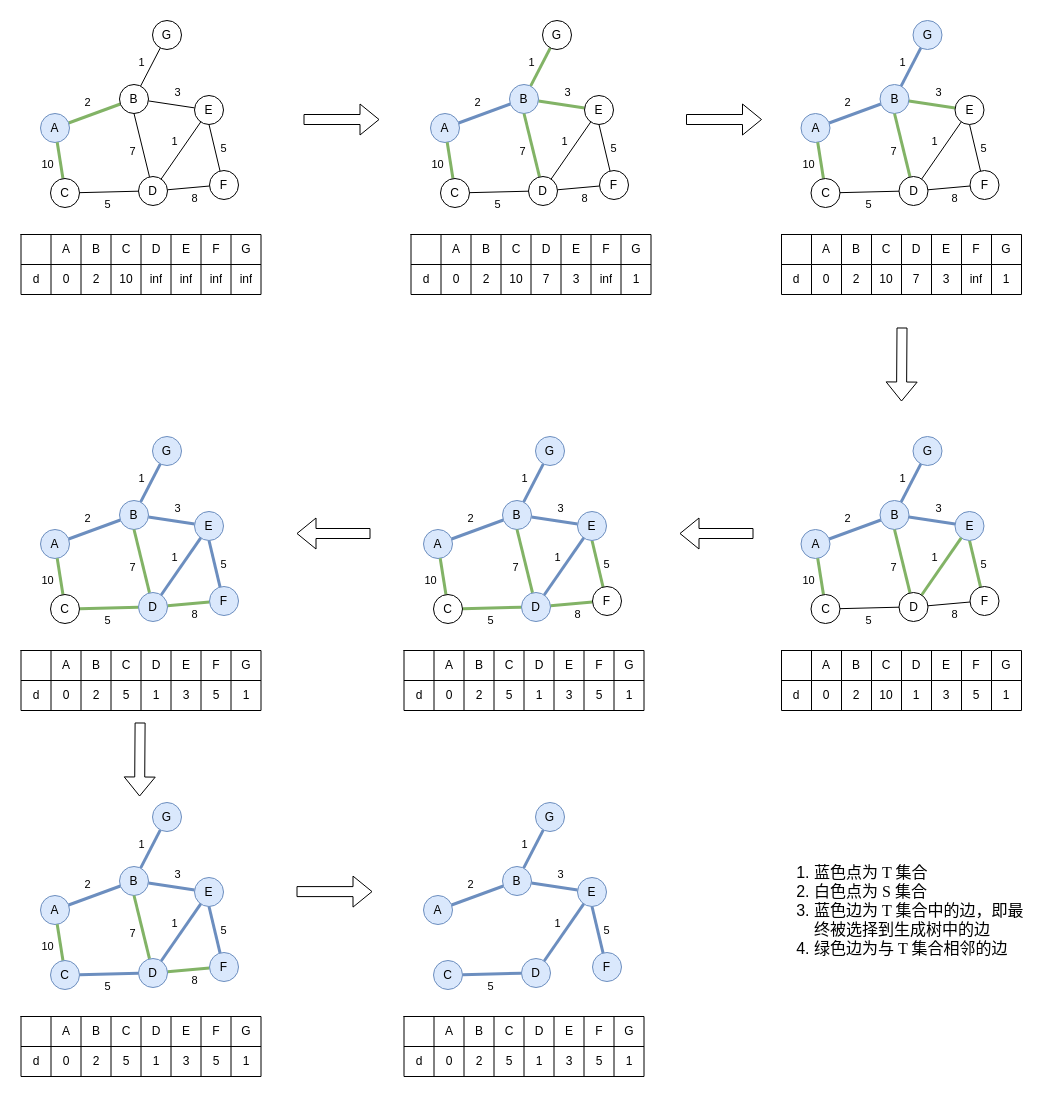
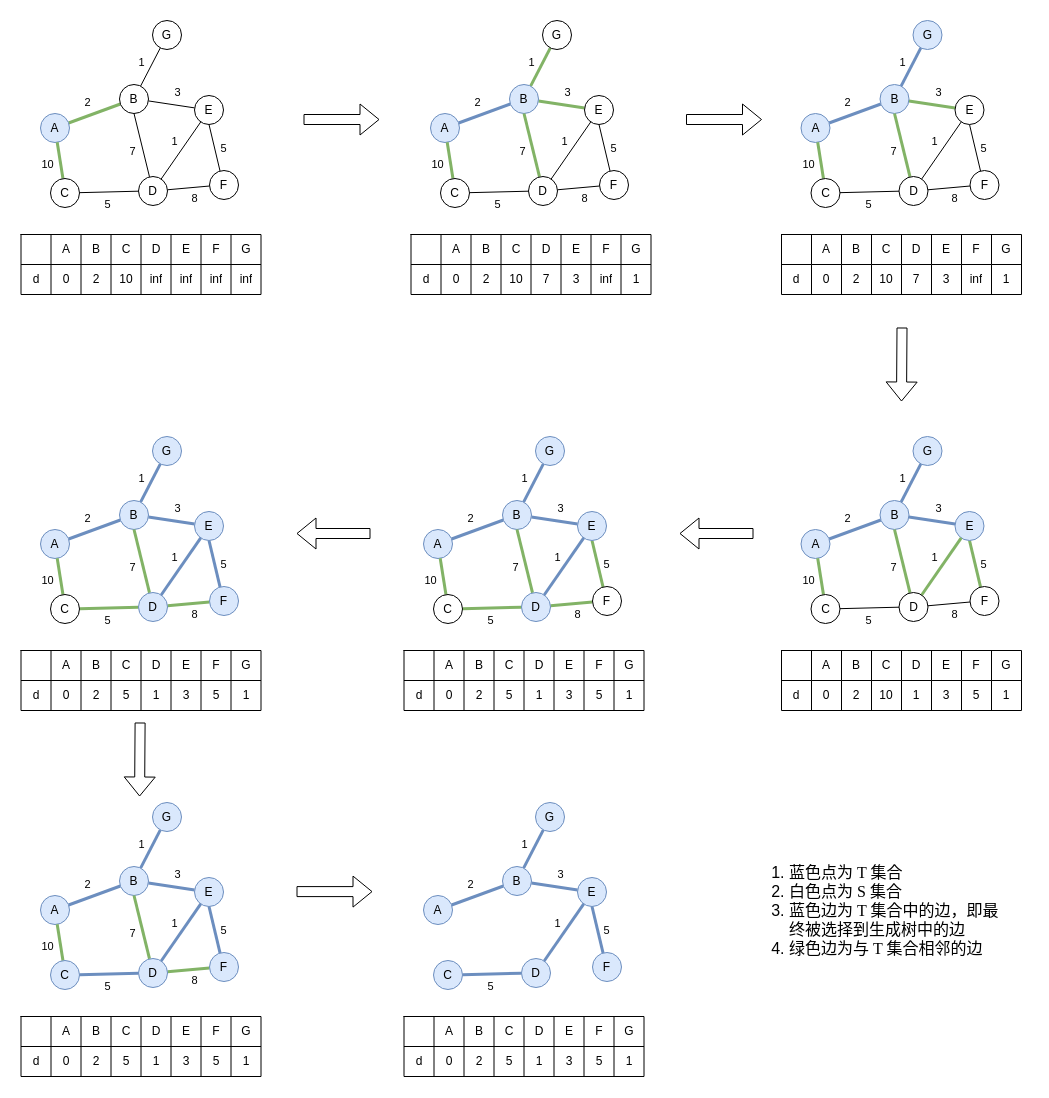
node "蓝色点为 T 集合 白色点为 S 集合 蓝色边为 T 集合中的边，即最终被选择到生成树中的边 绿色边为与 T 集合相邻的边": moved (900, 910) -> (875, 910)
